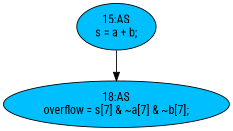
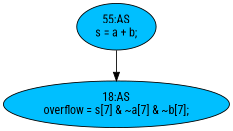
node "15:AS s = a + b;": label "15:AS s = a + b;" -> "55:AS s = a + b;"
